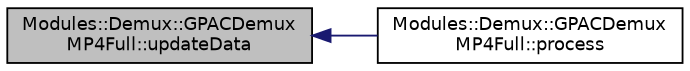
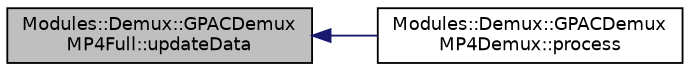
node "Modules::Demux::GPACDemux MP4Full::process": label "Modules::Demux::GPACDemux MP4Full::process" -> "Modules::Demux::GPACDemux MP4Demux::process"
